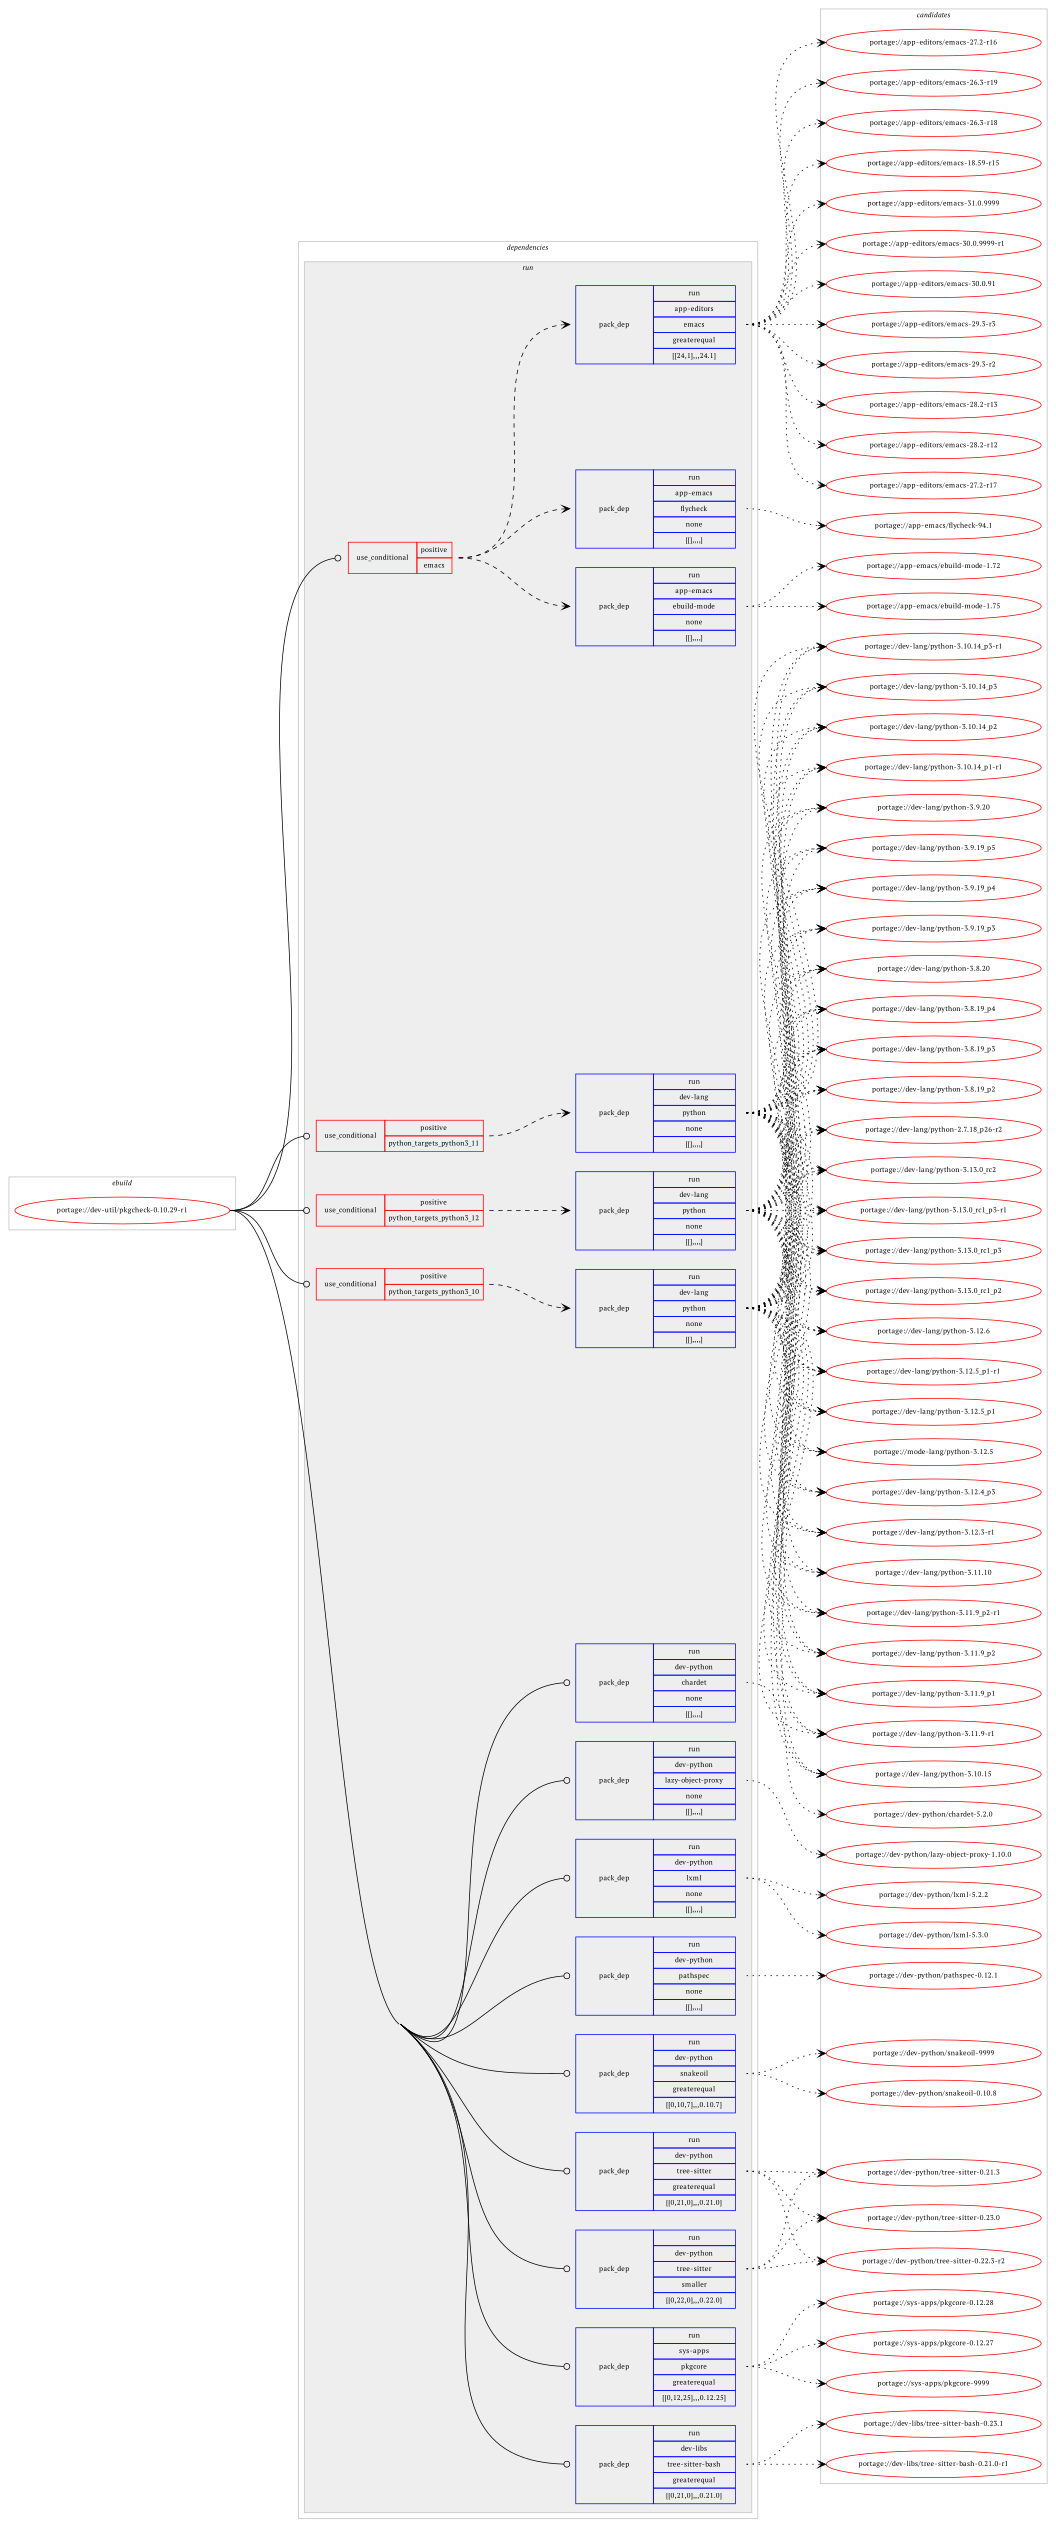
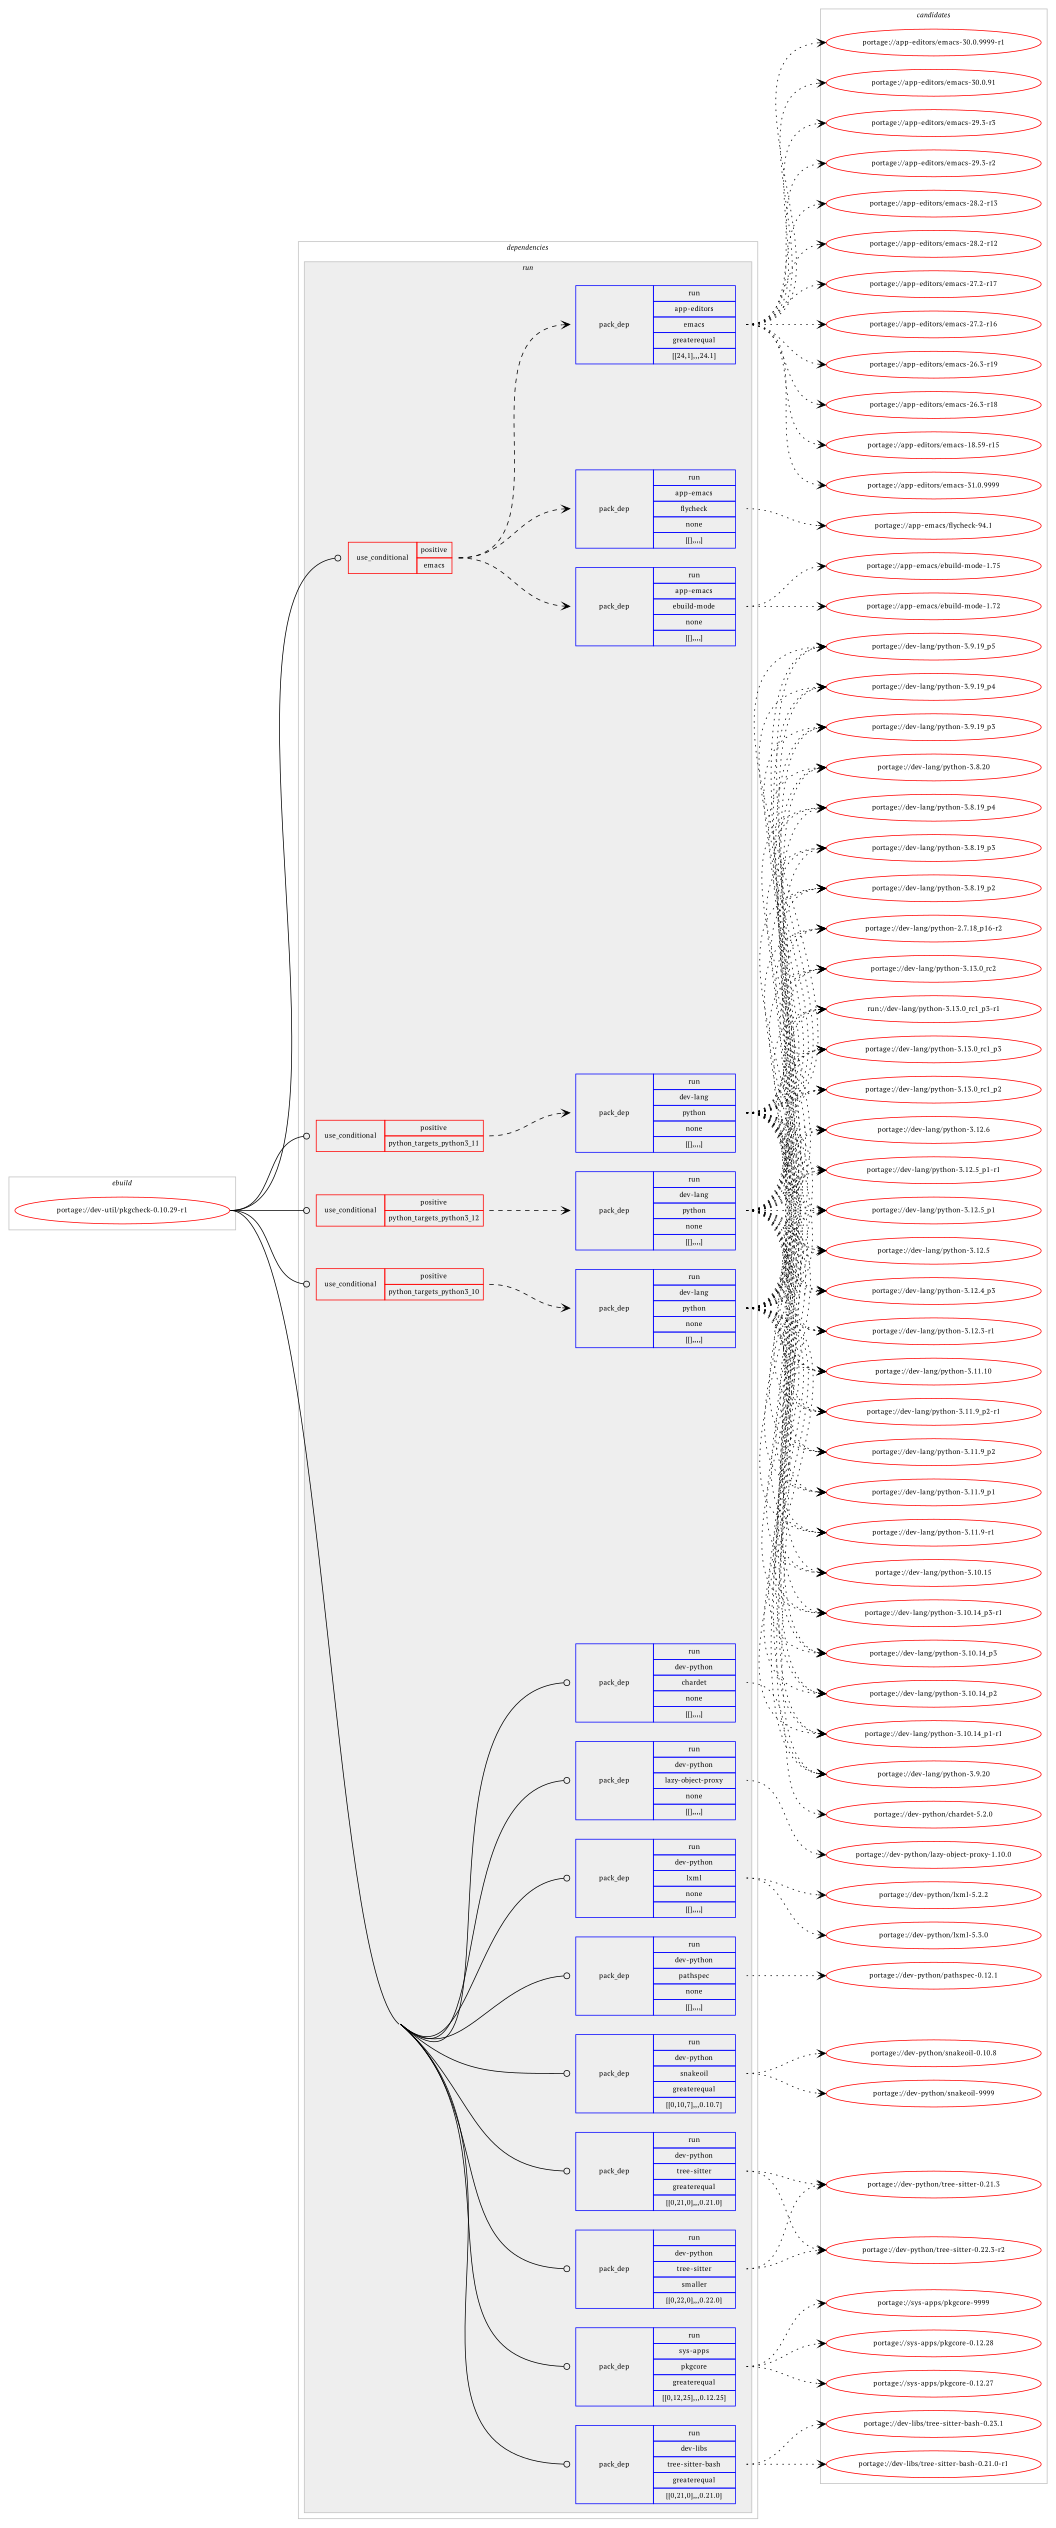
node "portage://dev-lang/python-2.7.18_p26-r2": label "portage://dev-lang/python-2.7.18_p26-r2" -> "portage://dev-lang/python-2.7.18_p16-r2"
node "portage://dev-lang/python-3.13.0_rc1_p3-r1": label "portage://dev-lang/python-3.13.0_rc1_p3-r1" -> "run://dev-lang/python-3.13.0_rc1_p3-r1"
node "portage://mode-lang/python-3.12.5": label "portage://mode-lang/python-3.12.5" -> "portage://dev-lang/python-3.12.5"
node "portage://dev-python/tree-sitter-0.23.0": removed
